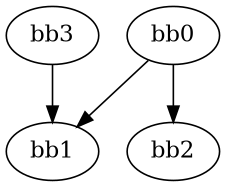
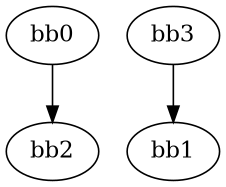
edge "bb0" -> "bb1": removed
